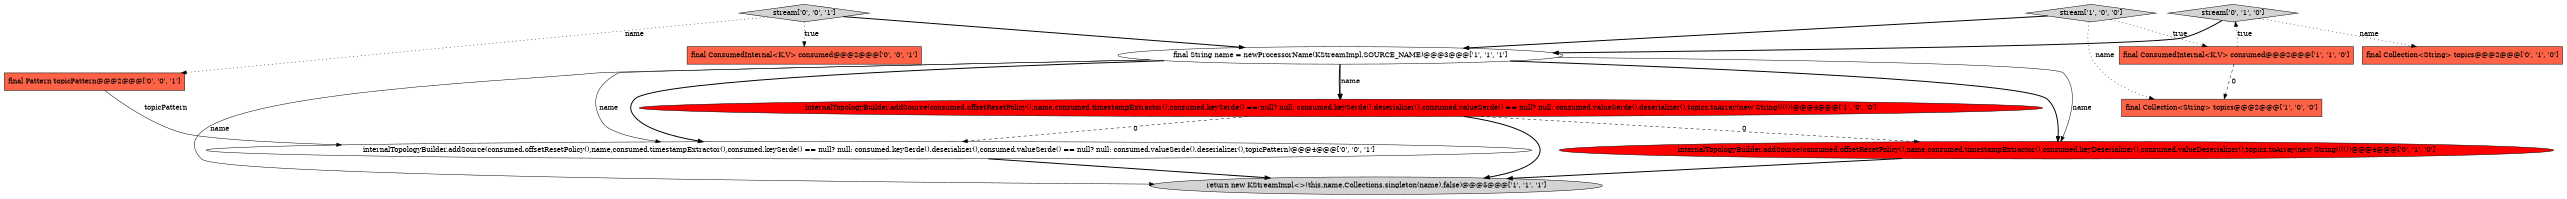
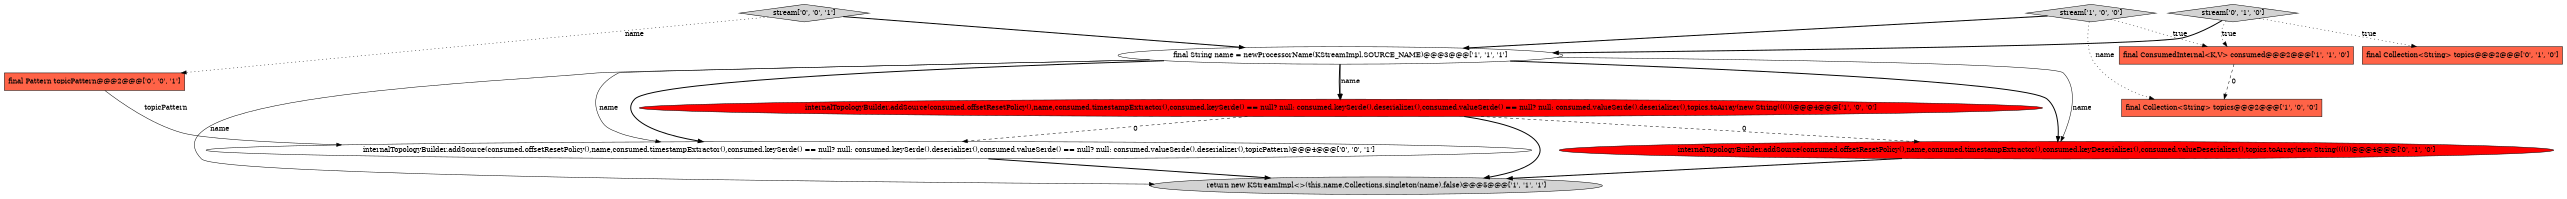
edge "stream['0', '1', '0']" -> "final Collection<String> topics@@@2@@@['0', '1', '0']": label "name" -> "true"
edge "final ConsumedInternal<K,V> consumed@@@2@@@['1', '1', '0']" -> "stream['0', '1', '0']": reversed
node "final ConsumedInternal<K,V> consumed@@@2@@@['0', '0', '1']": removed
